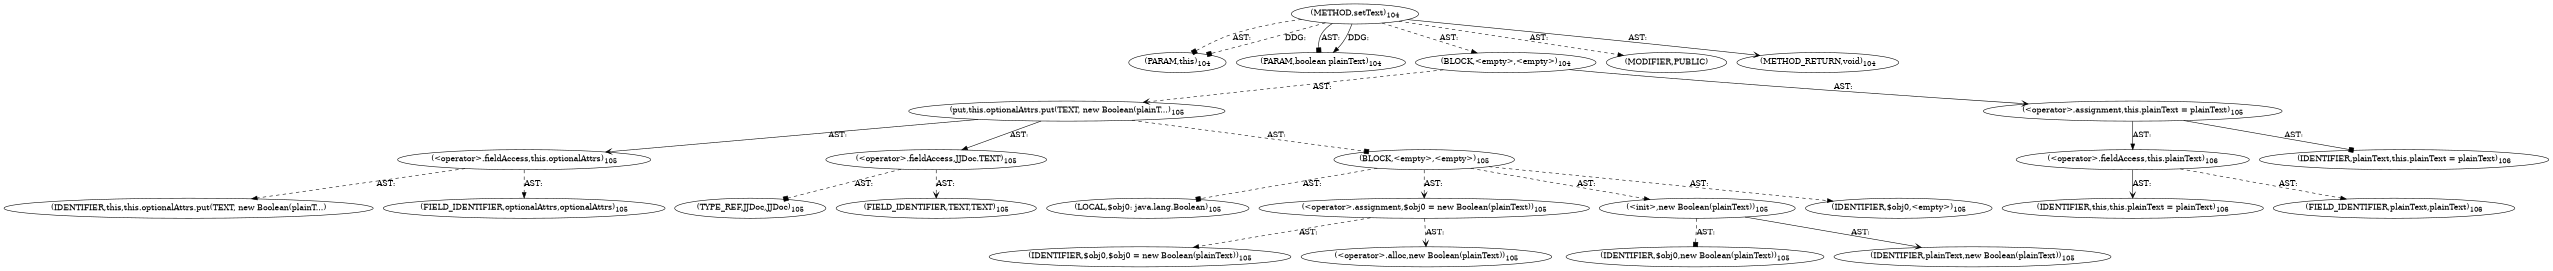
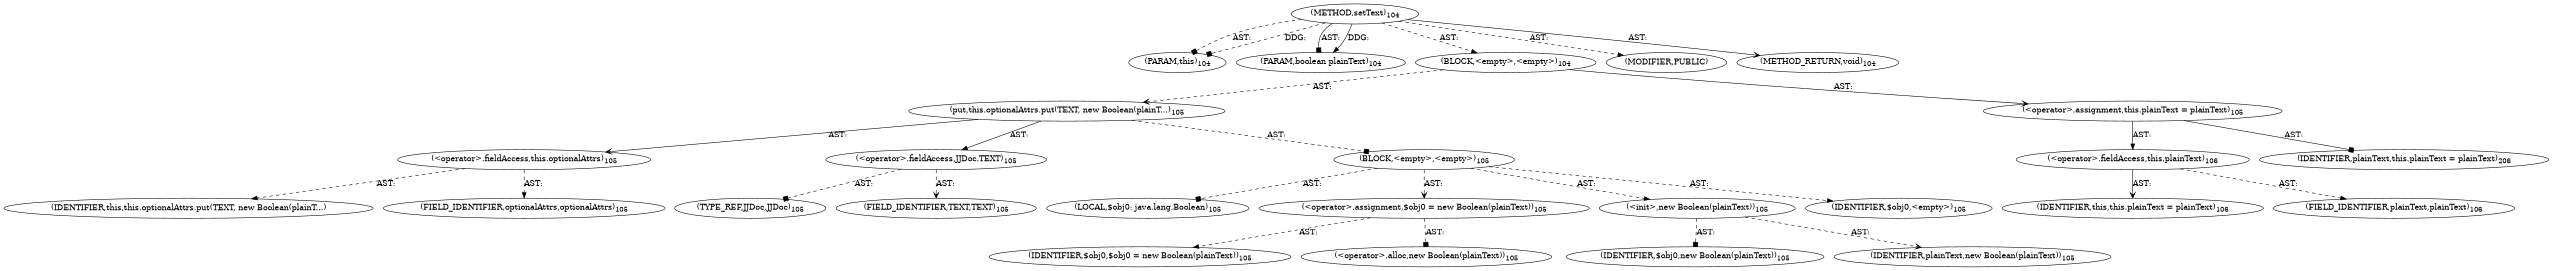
node "(IDENTIFIER,plainText,this.plainText = plainText)": text "106" -> "206"
edge "(<operator>.assignment,$obj0 = new Boolean(plainText))" -> "(<operator>.alloc,new Boolean(plainText))": arrowhead vee -> box
edge "(<init>,new Boolean(plainText))" -> "(IDENTIFIER,plainText,new Boolean(plainText))": style solid -> dashed
